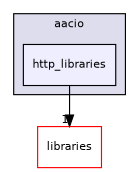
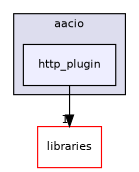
node "http_libraries": label "http_libraries" -> "http_plugin"
